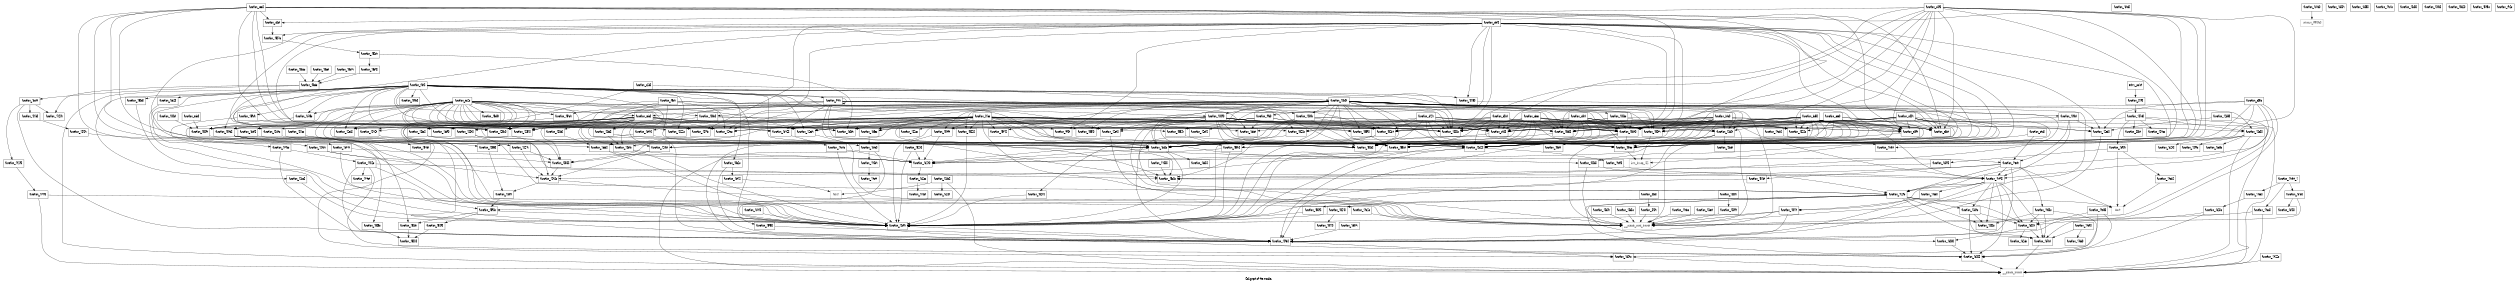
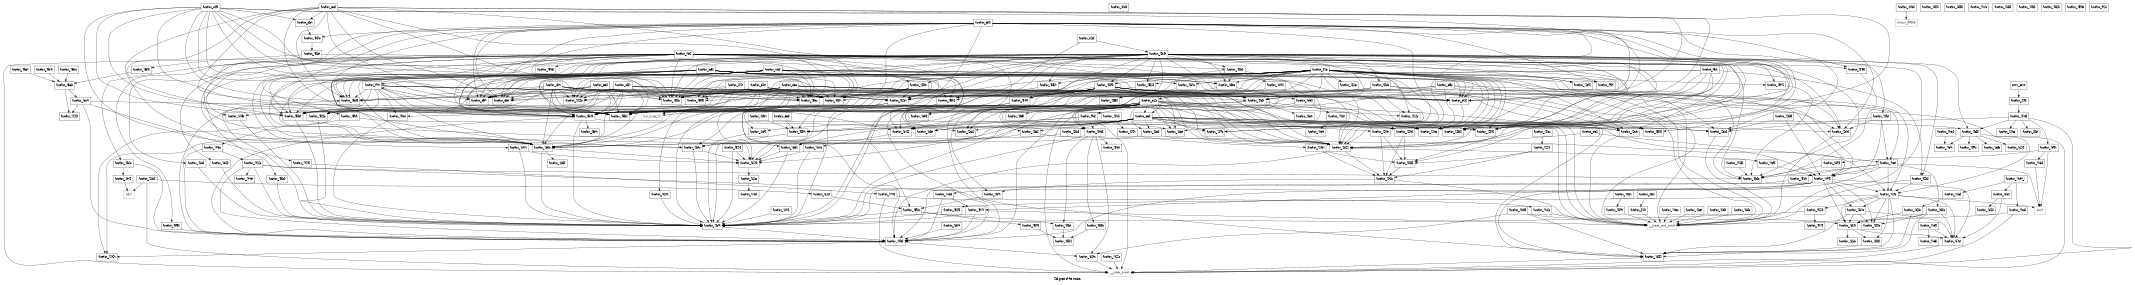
edge "function_ec2c" -> "function_165ec": reversed
edge "function_15670" -> "function_154ec": now "function_a884" -> "function_154ec"
edge "function_13724" -> "function_139e8": reversed
